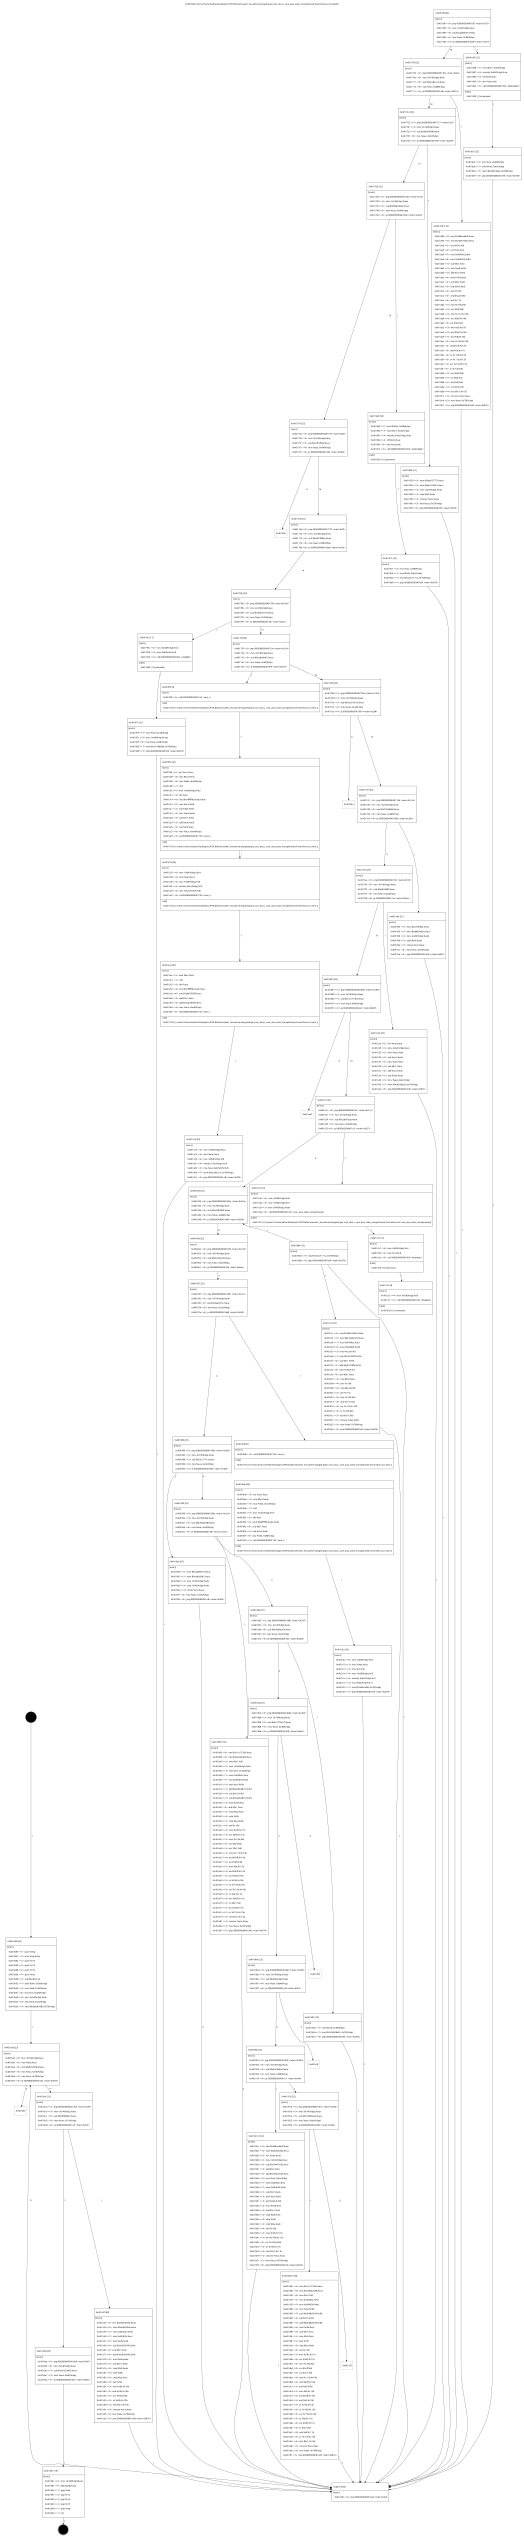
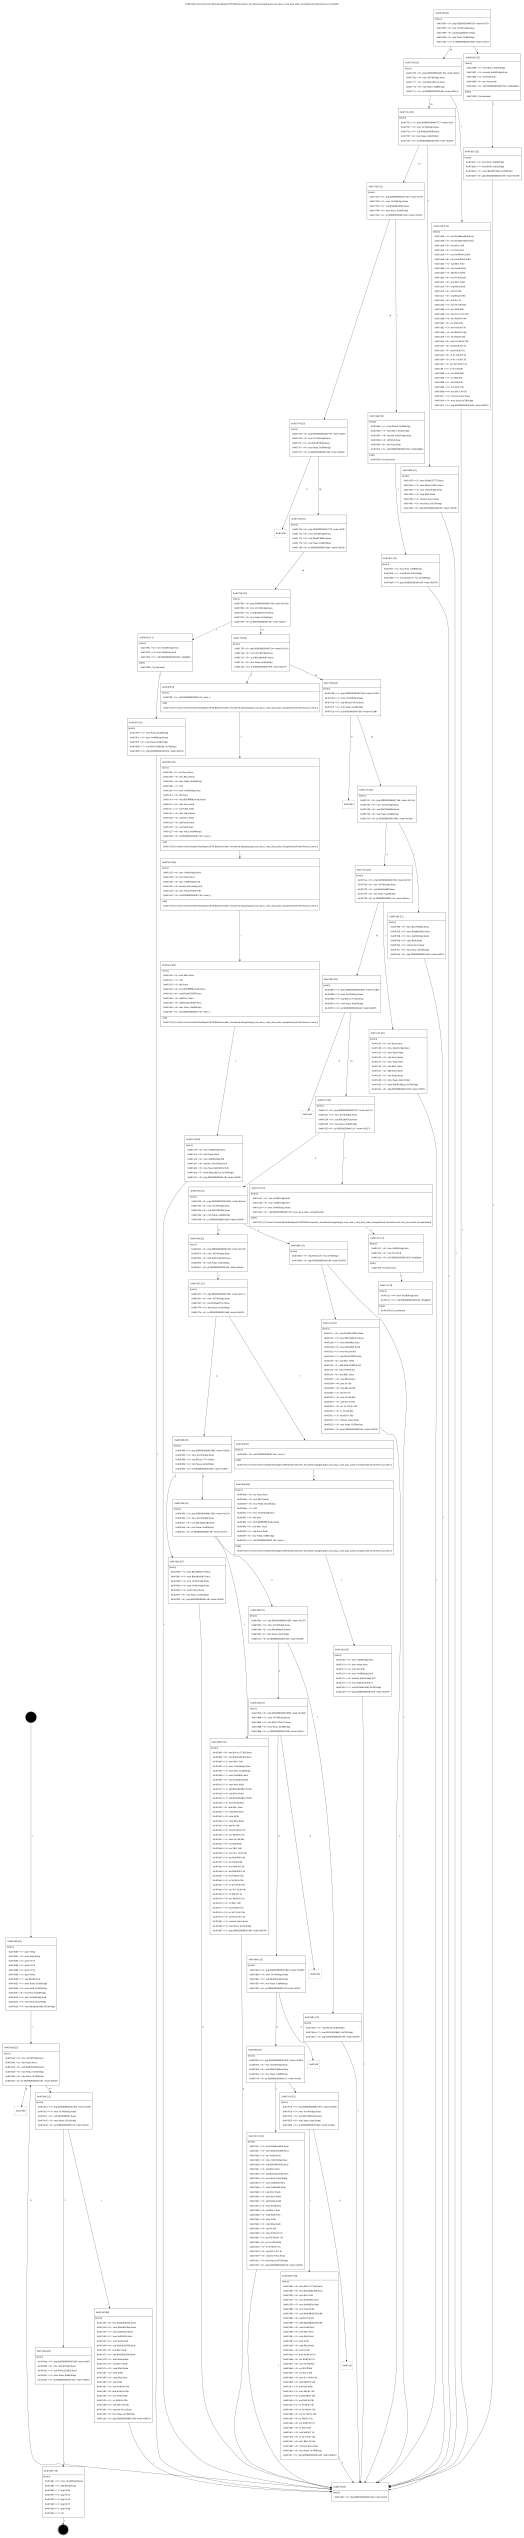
edge "0x401b84 [12]" -> "0x401835 [25]": reversed
edge "0x401bd9 [5]" -> "0x401bde [44]": added, label "1"
